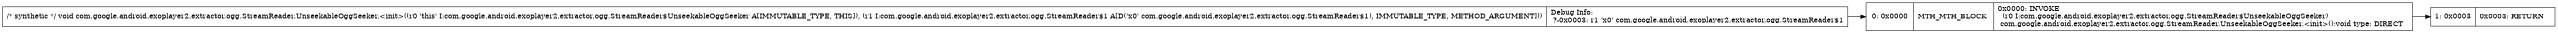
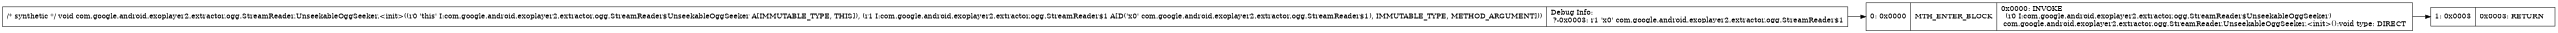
node "0: 0x0000": text "MTH_MTH_BLOCK" -> "MTH_ENTER_BLOCK"
